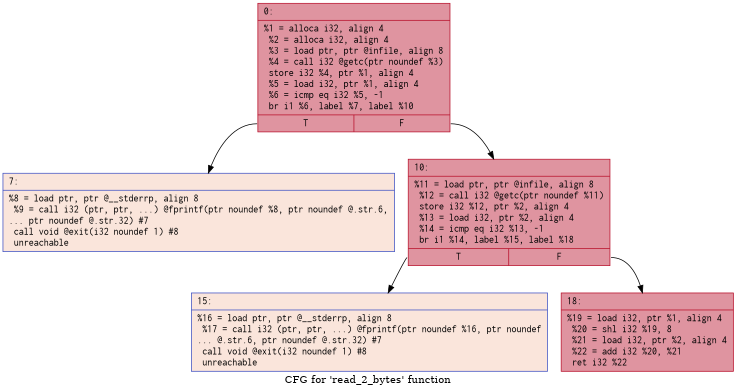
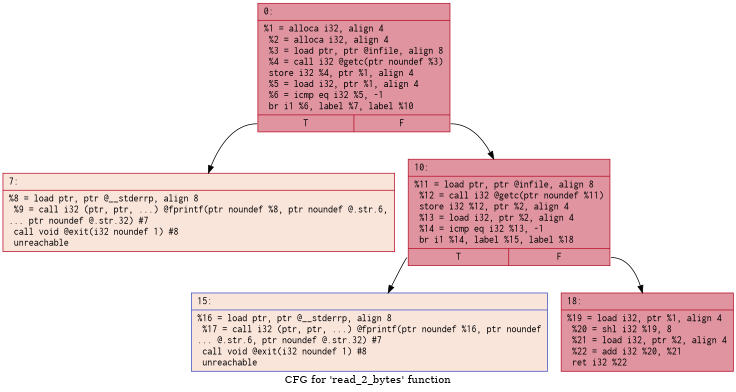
node "7:": color #3d50c3ff -> #b70d28ff
